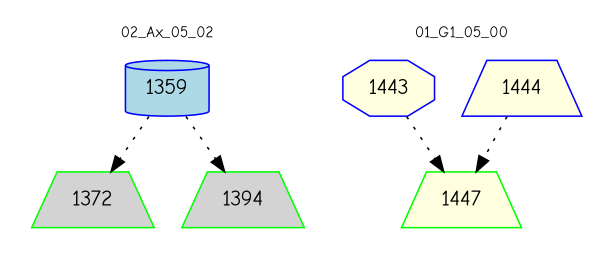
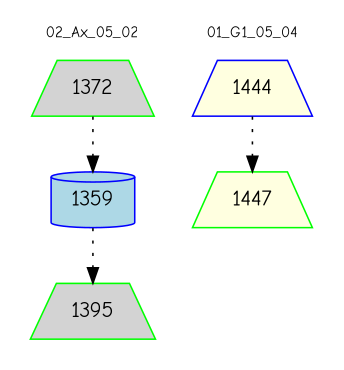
cluster "01_G1_05_00": label "01_G1_05_00" -> "01_G1_05_04"
node "1443": removed
edge "1359" -> "1372": reversed
node "1394": label "1394" -> "1395"
